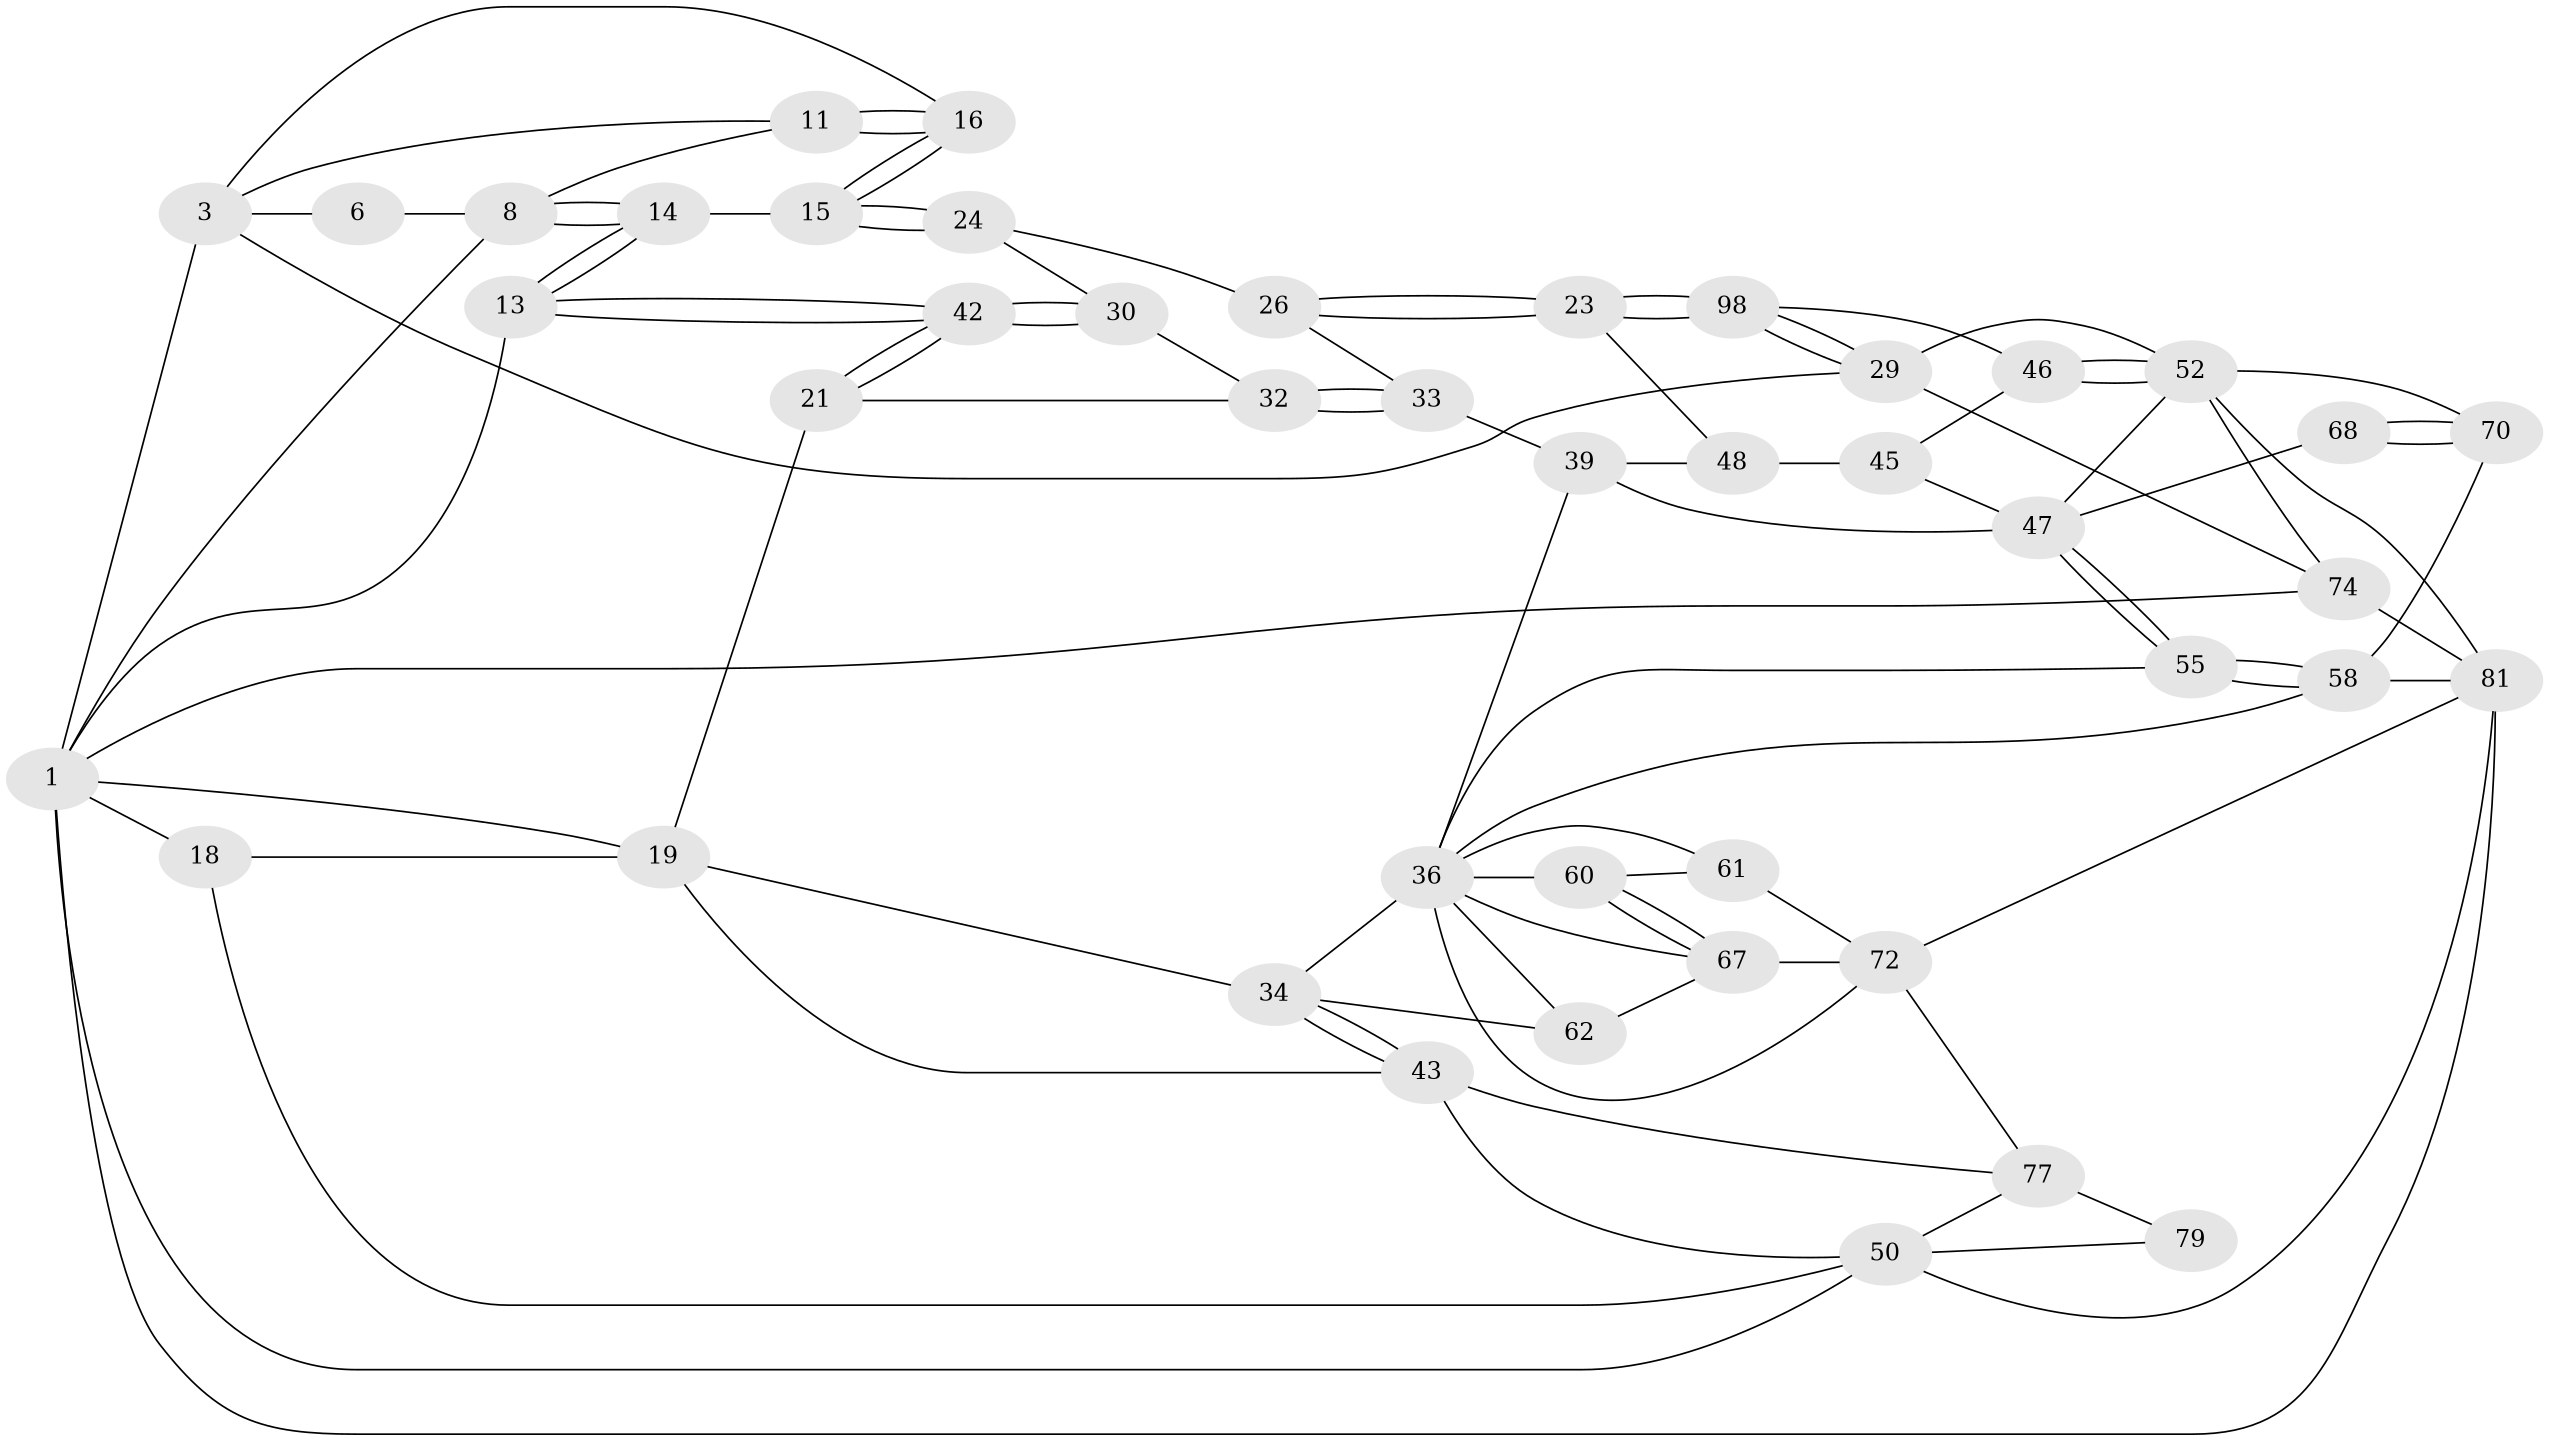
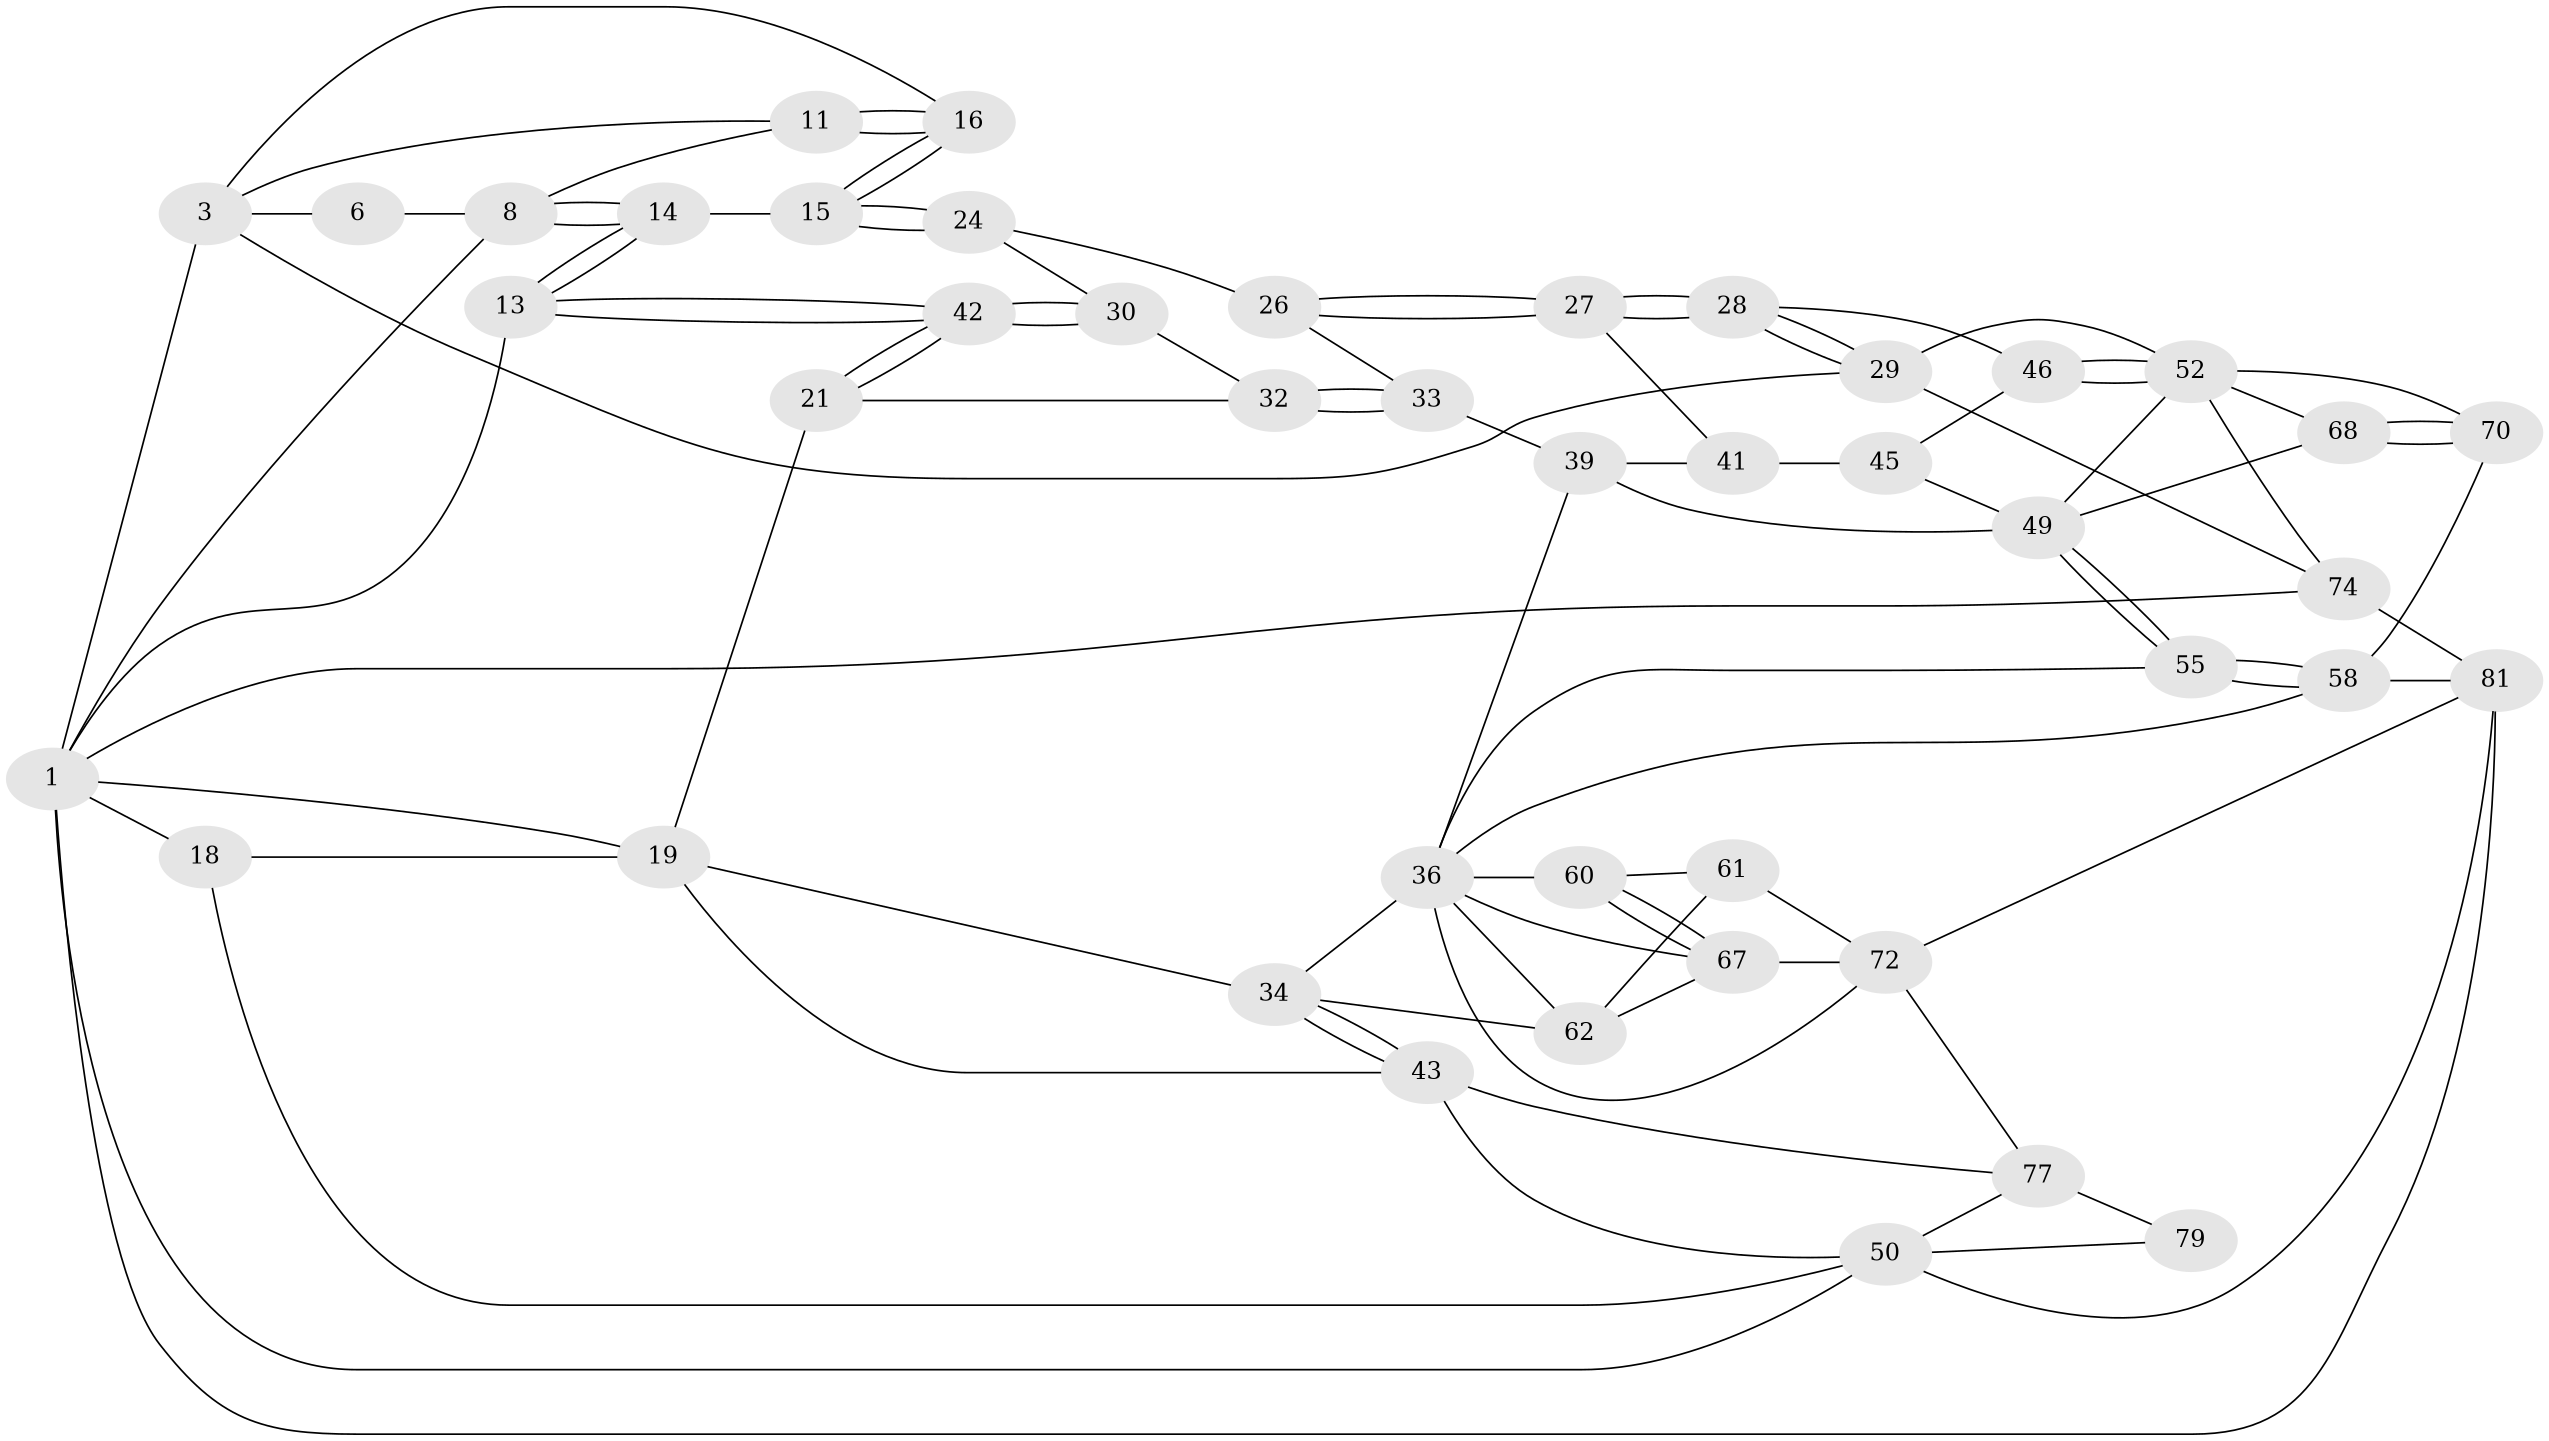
node "23": label "23" -> "27"
node "98": label "98" -> "28"
node "48": label "48" -> "41"
edge "52" -- "81": now "52" -- "68"
node "47": label "47" -> "49"
edge "61" -- "36": now "61" -- "62"
